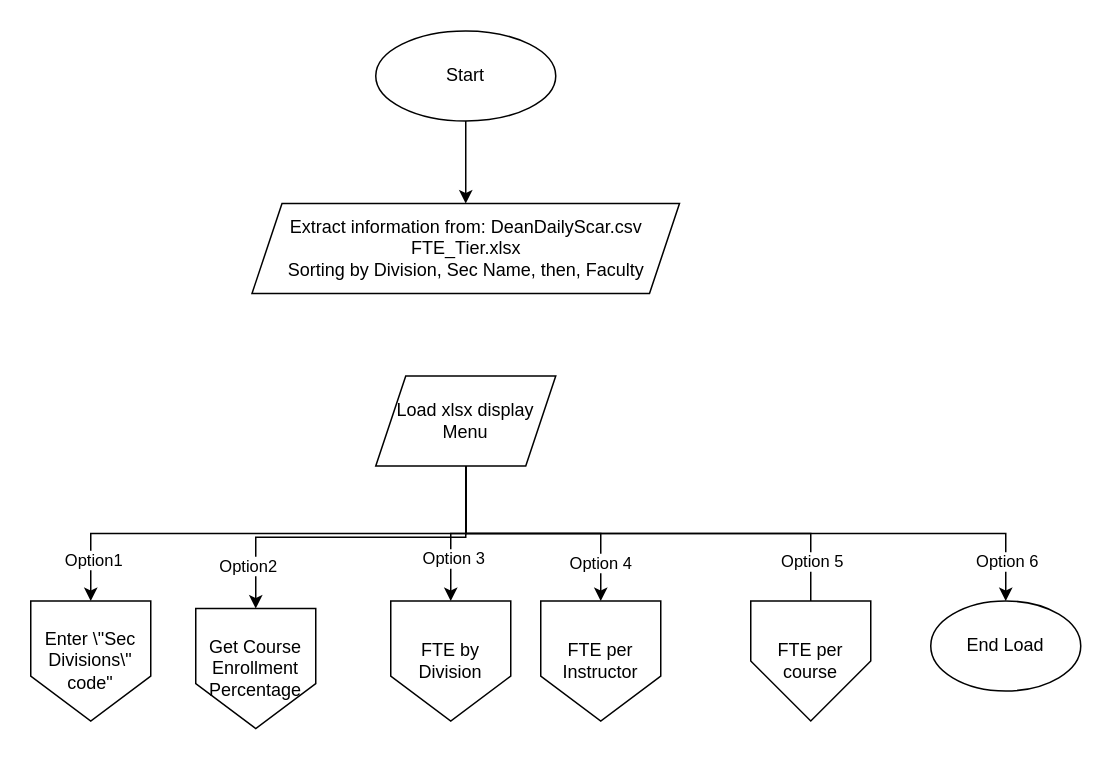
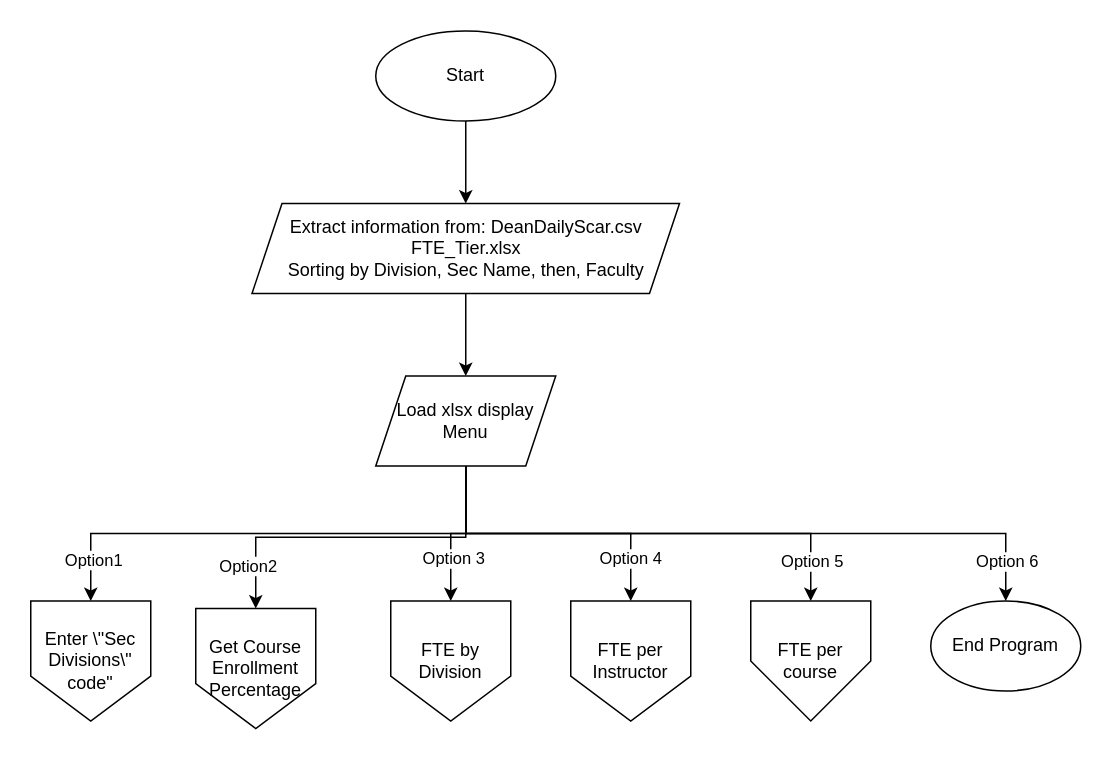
edge "Extract information from: DeanDailyScar.csv FTE_Tier.xlsx Sorting by Division, Sec Name, then, Faculty" -> "Load xlsx display Menu": added
edge "Load xlsx display Menu" -- "FTE per course": arrowhead none -> classic
node "End Load": label "End Load" -> "End Program"
node "FTE per Instructor": moved (601, 661) -> (631, 661)
